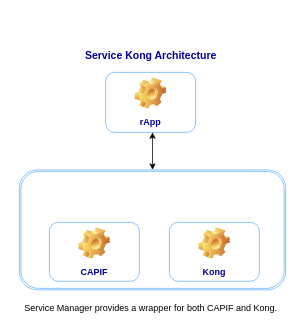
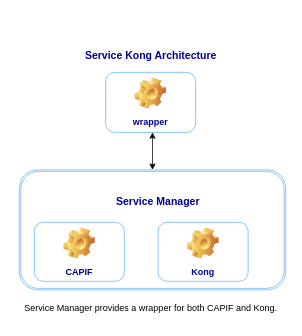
node "rApp": label "rApp" -> "wrapper"
node "Service Manager": added
node "CAPIF": moved (94, 252) -> (79, 252)
node "Kong": moved (214, 252) -> (203, 252)
